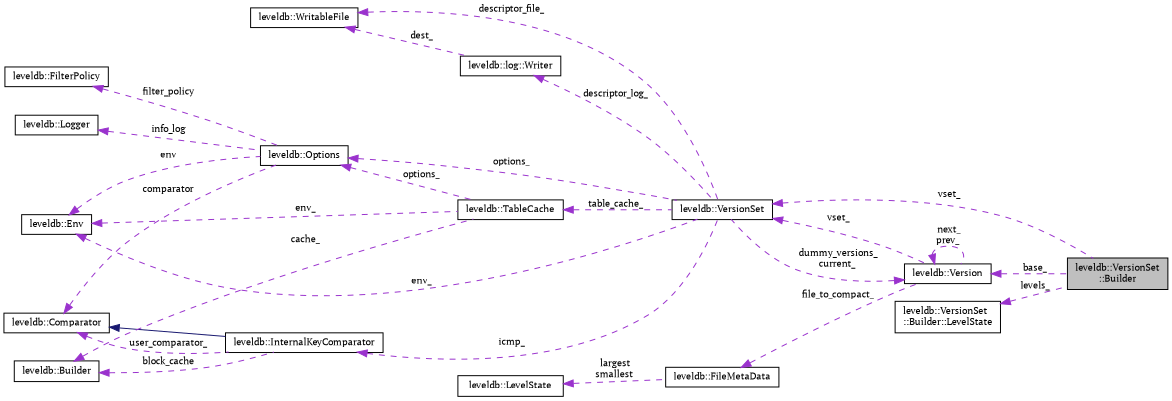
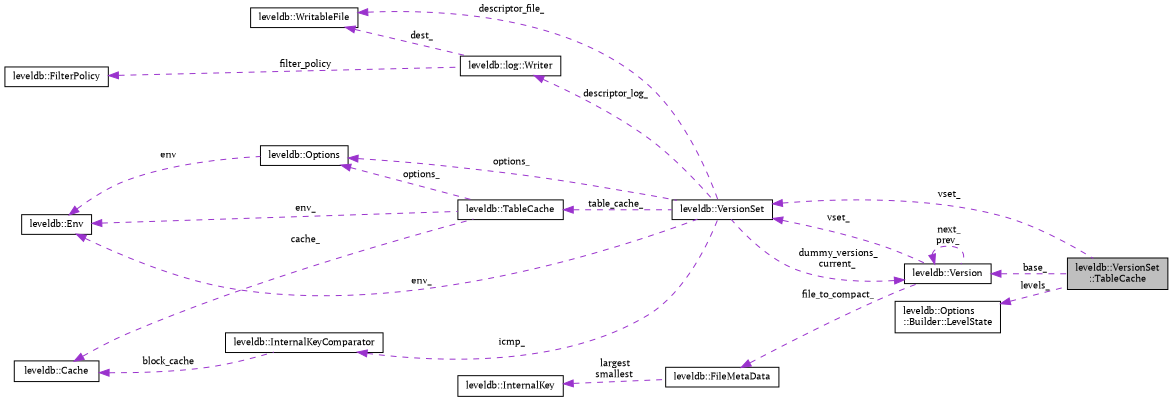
edge "leveldb::Options" -> "leveldb::FilterPolicy": now "leveldb::log::Writer" -> "leveldb::FilterPolicy"
node "leveldb::Logger": removed
node "leveldb::VersionSet ::Builder": label "leveldb::VersionSet ::Builder" -> "leveldb::VersionSet ::TableCache"
node "leveldb::VersionSet ::Builder::LevelState": label "leveldb::VersionSet ::Builder::LevelState" -> "leveldb::Options ::Builder::LevelState"
node "leveldb::Comparator": removed
node "leveldb::Builder": label "leveldb::Builder" -> "leveldb::Cache"
node "leveldb::LevelState": label "leveldb::LevelState" -> "leveldb::InternalKey"
